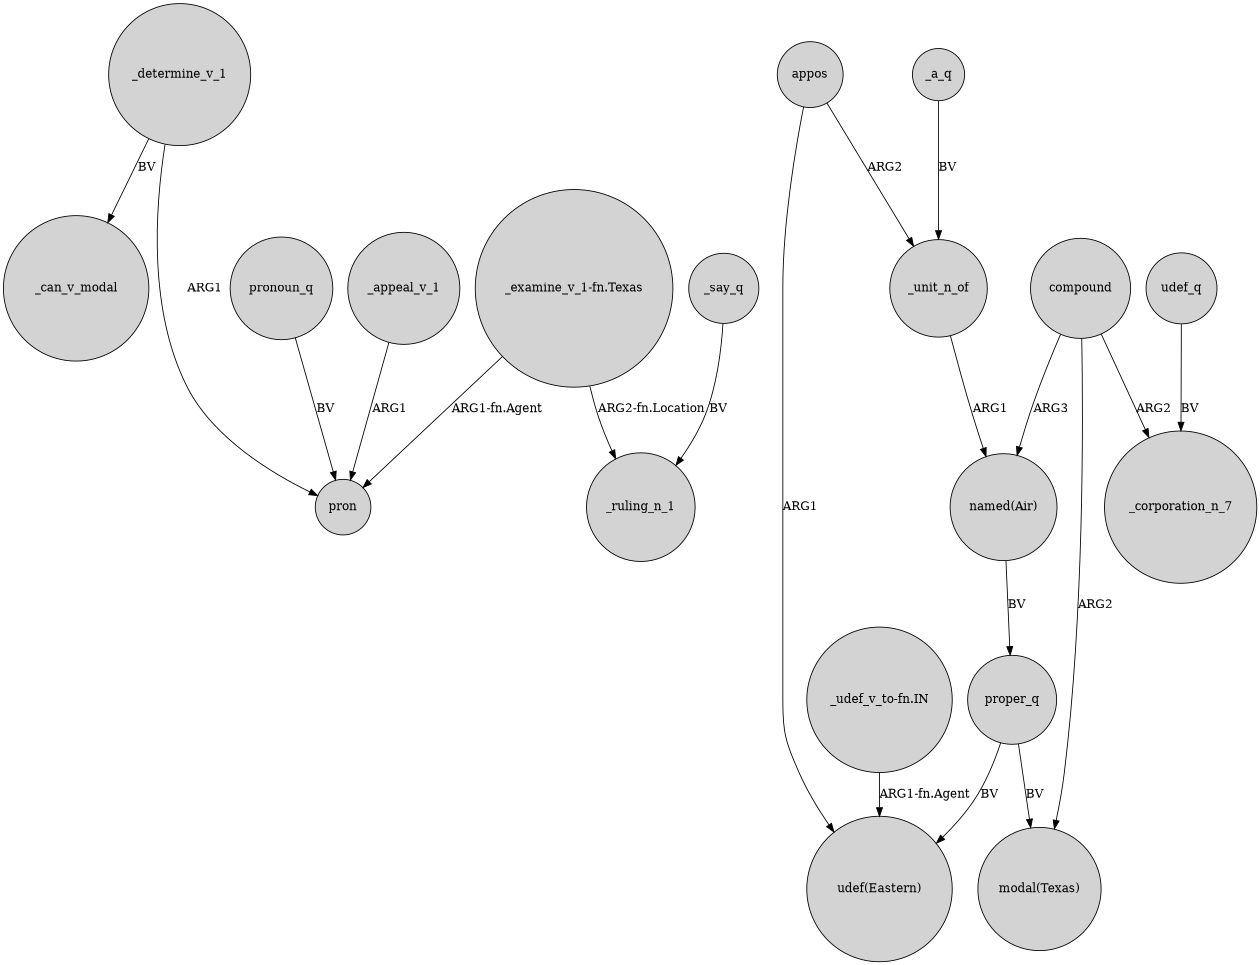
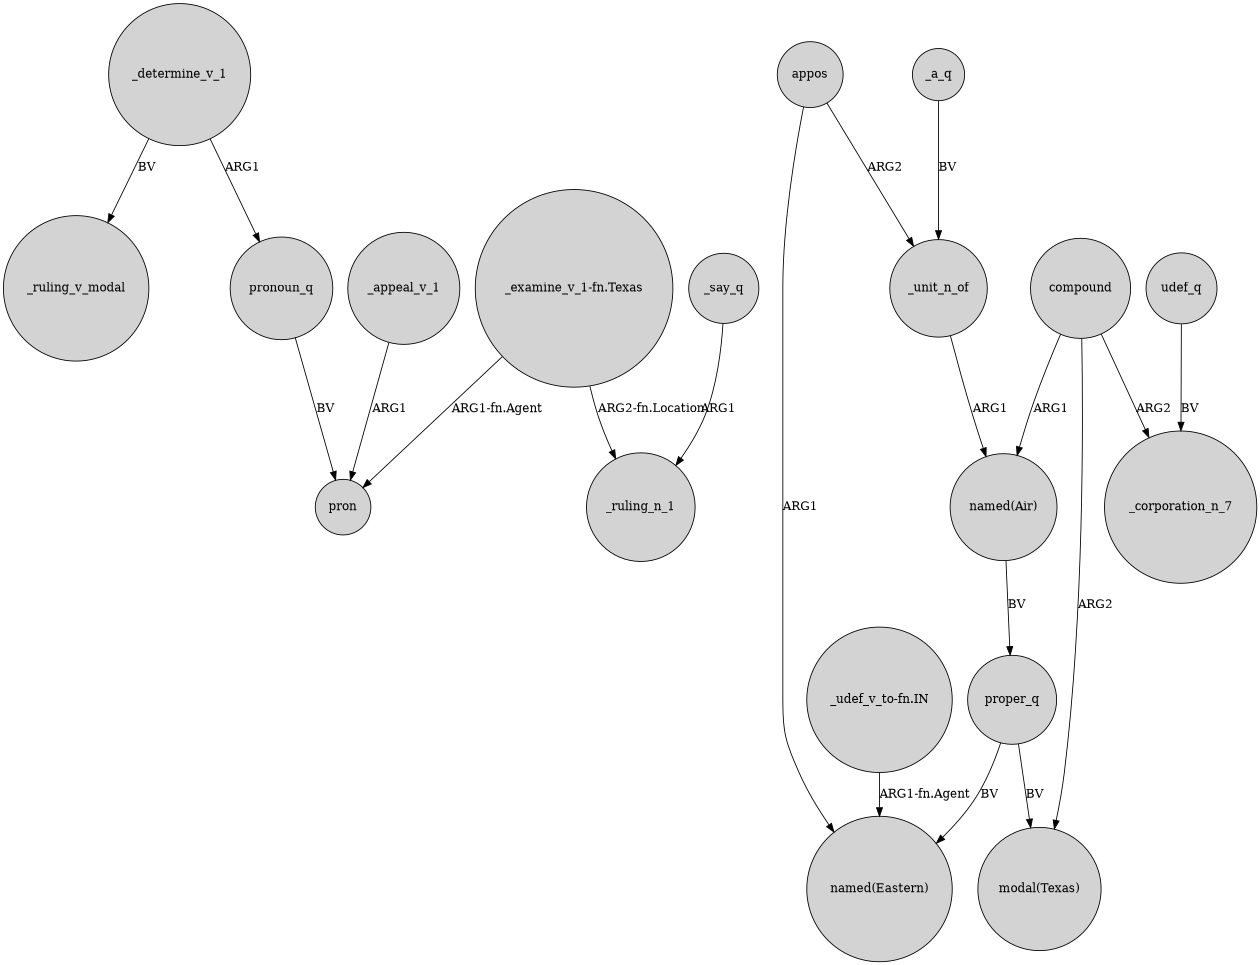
node "_can_v_modal": label "_can_v_modal" -> "_ruling_v_modal"
edge "_determine_v_1" -> "pron": now "_determine_v_1" -> "pronoun_q"
edge "_say_q" -> "_ruling_n_1": label "BV" -> "ARG1"
edge "compound" -> "named(Air)": label "ARG3" -> "ARG1"
node "udef(Eastern)": label "udef(Eastern)" -> "named(Eastern)"
